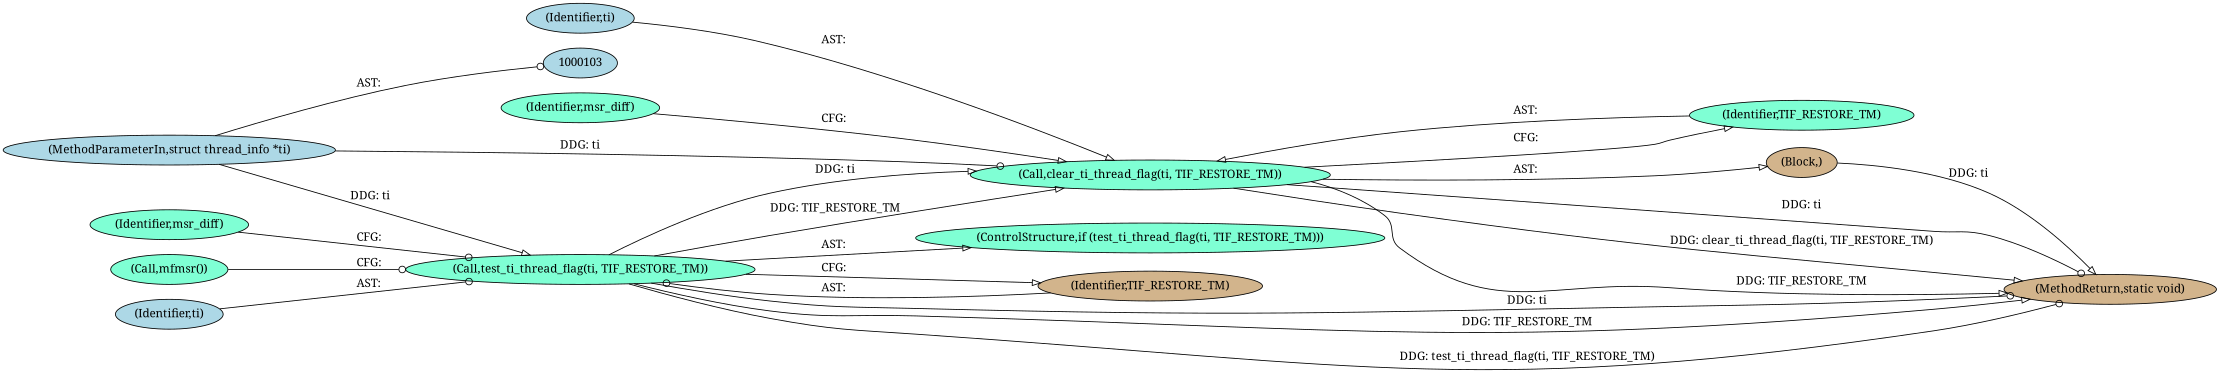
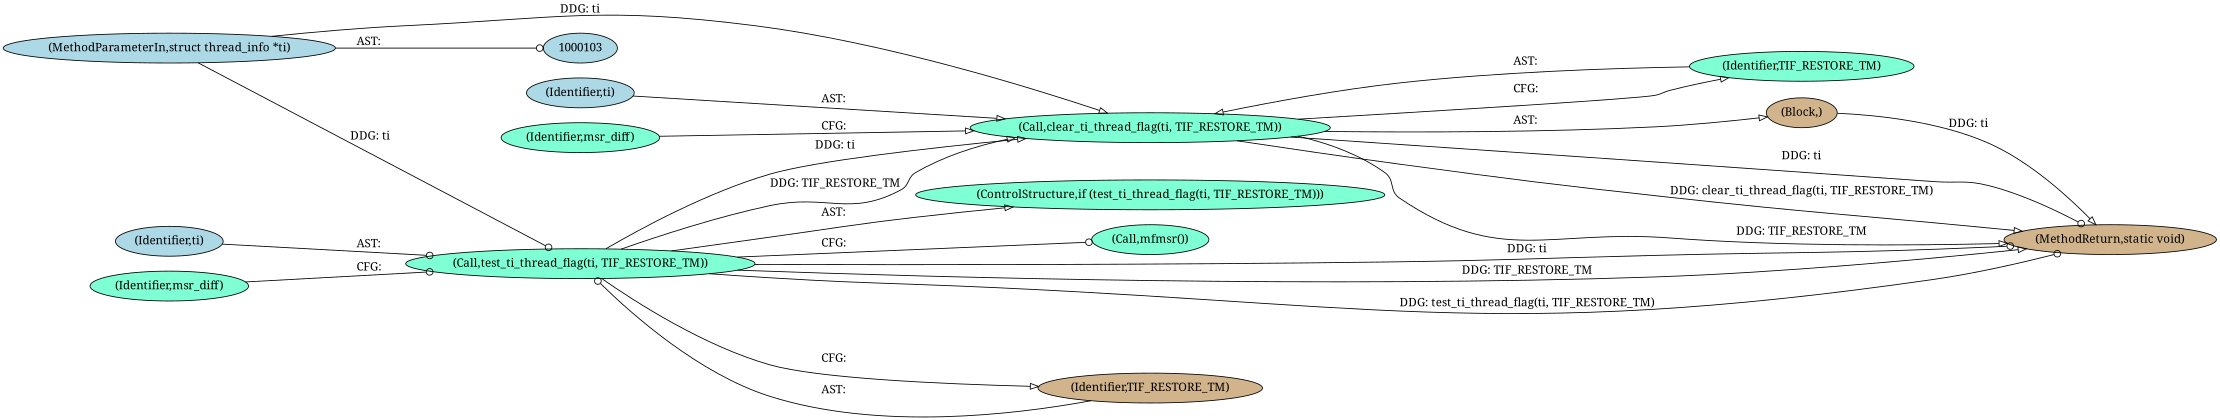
edge "(MethodParameterIn,struct thread_info *ti)" -> "(Call,clear_ti_thread_flag(ti, TIF_RESTORE_TM))": arrowhead odot -> onormal
edge "(MethodParameterIn,struct thread_info *ti)" -> "(Call,test_ti_thread_flag(ti, TIF_RESTORE_TM))": arrowhead onormal -> odot
edge "(Call,mfmsr())" -> "(Call,test_ti_thread_flag(ti, TIF_RESTORE_TM))": reversed
